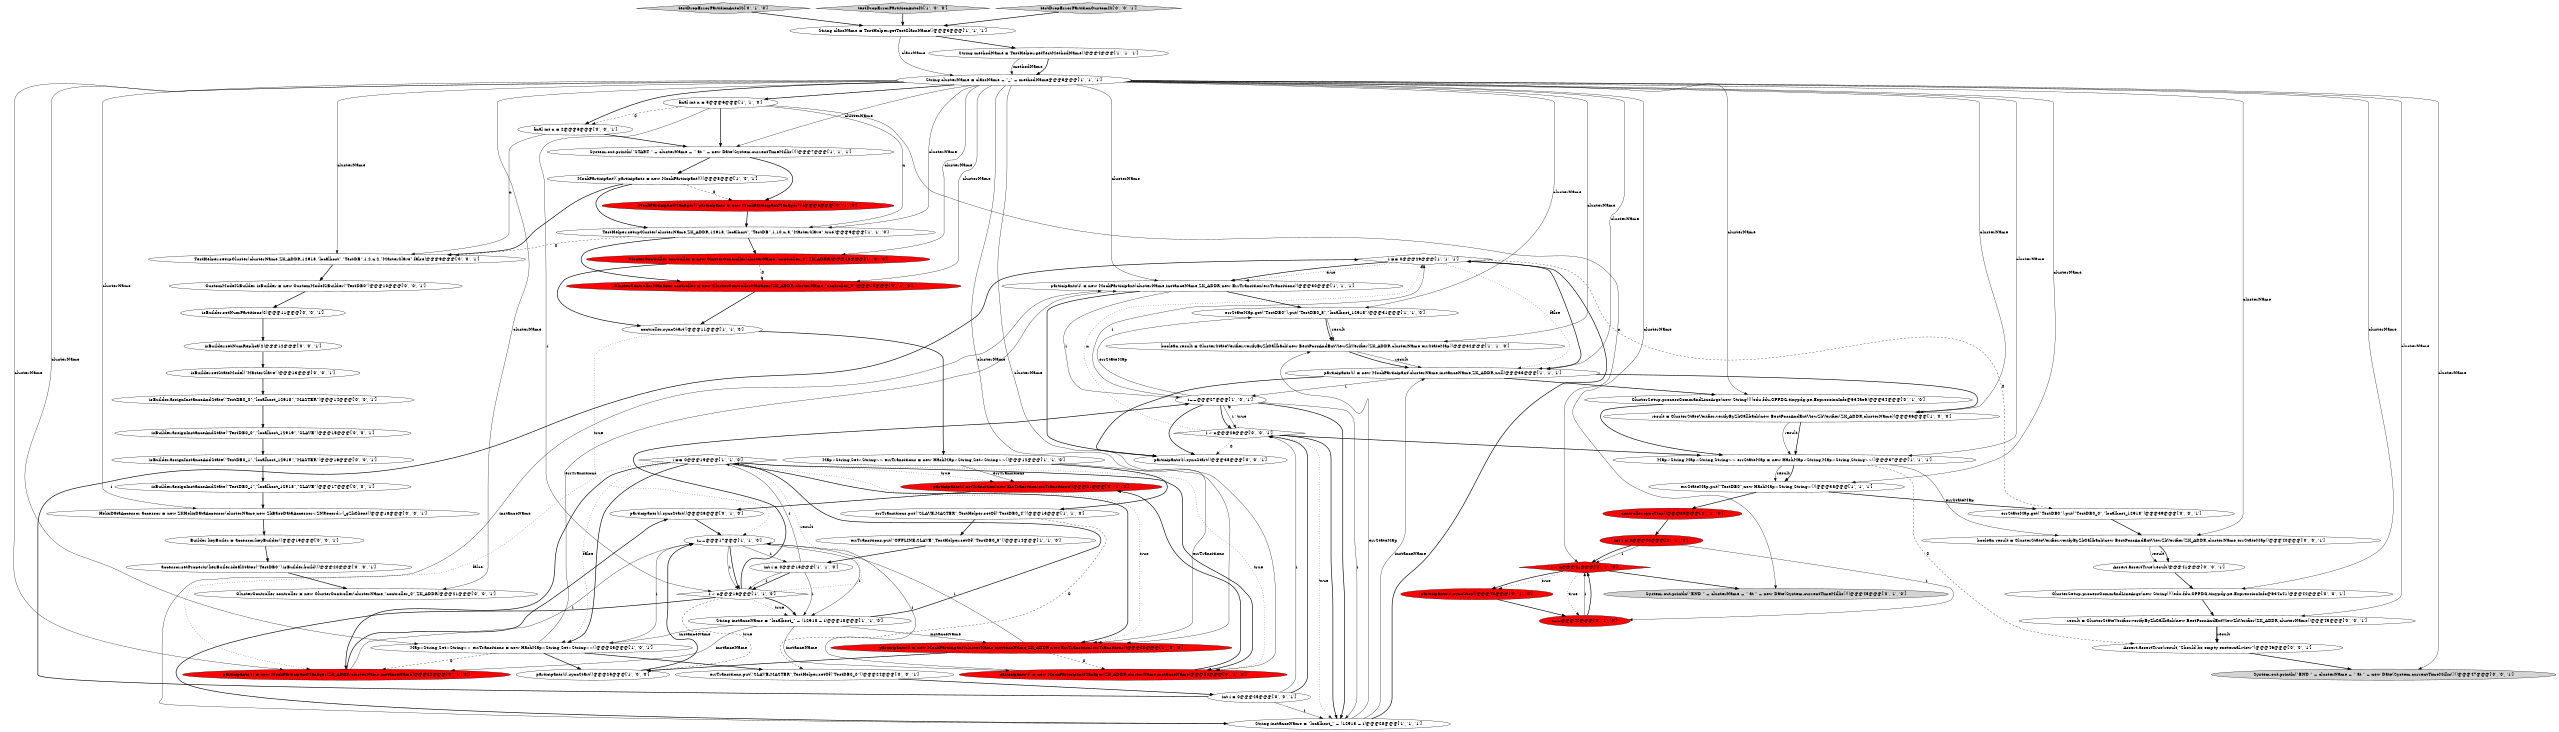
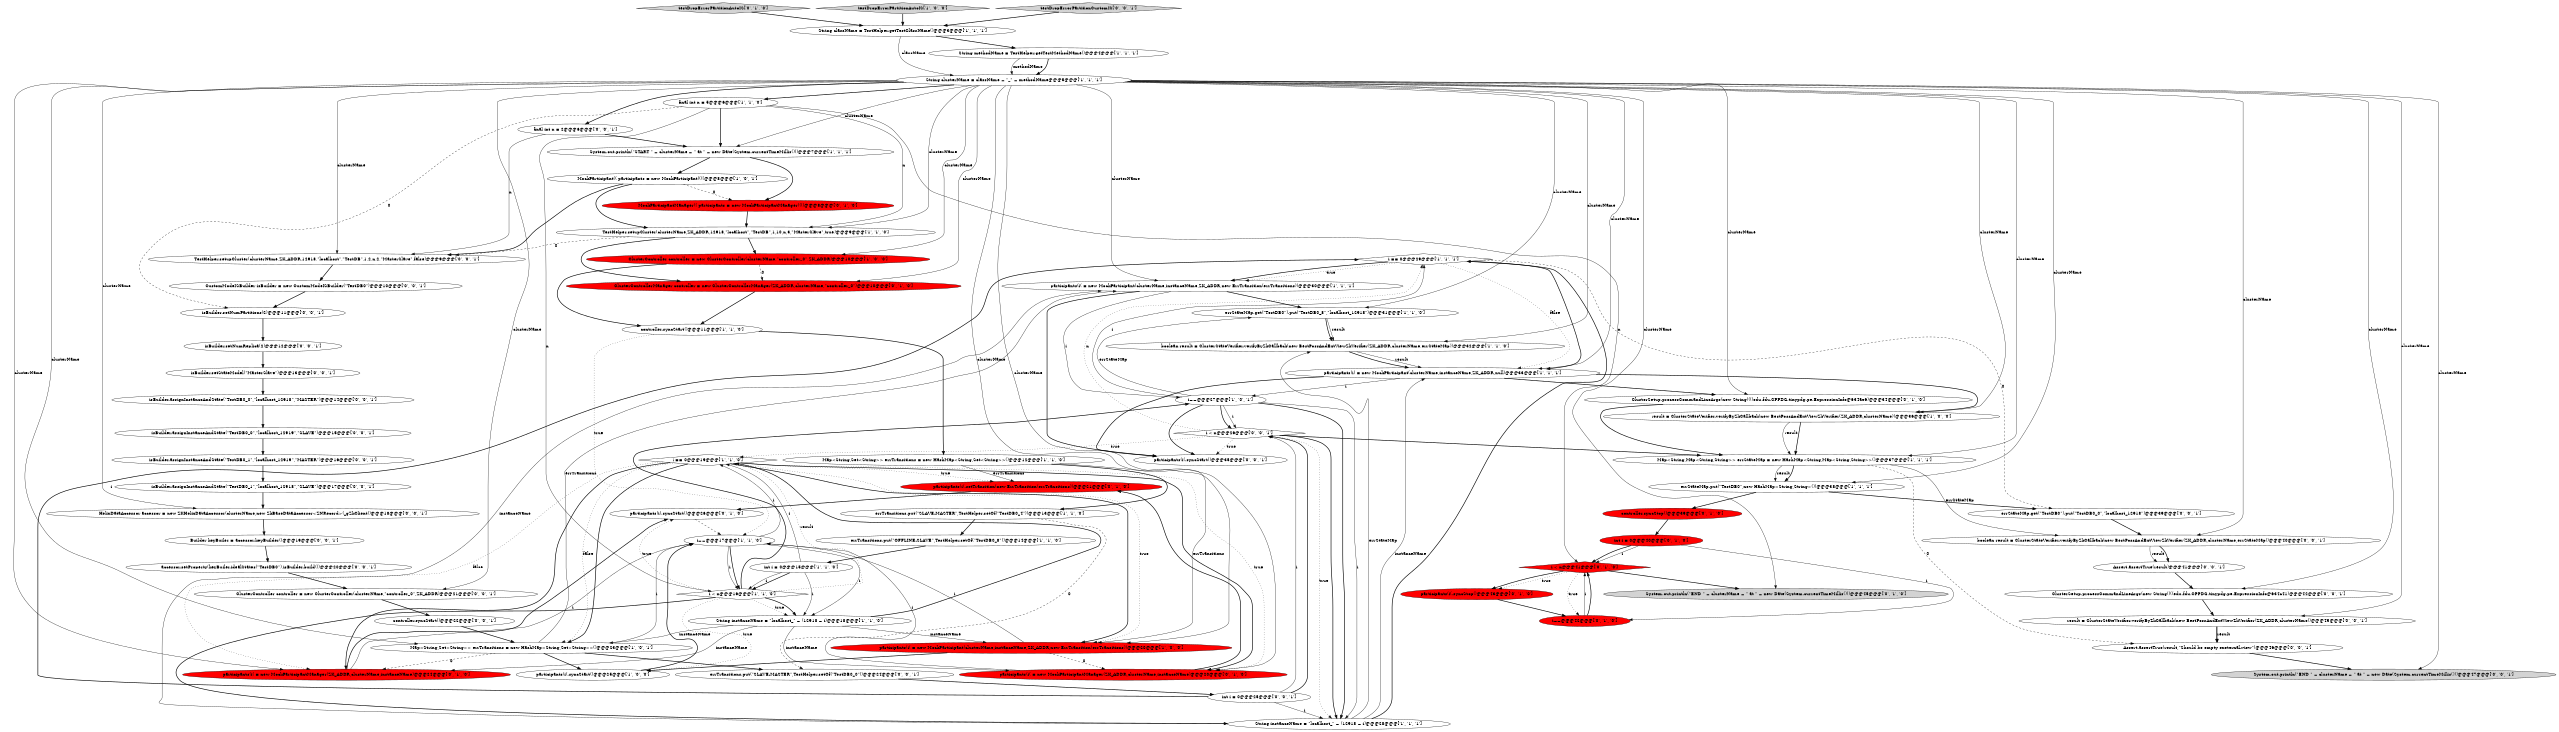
edge "final int n = 5@@@6@@@['1', '1', '0']" -> "final int n = 2@@@6@@@['0', '0', '1']": now "final int n = 5@@@6@@@['1', '1', '0']" -> "isBuilder.setNumPartitions(2)@@@11@@@['0', '0', '1']"
edge "final int n = 5@@@6@@@['1', '1', '0']" -> "i < n@@@16@@@['1', '1', '0']": label "i" -> "n"
edge "i < n@@@26@@@['0', '0', '1']" -> "i++@@@27@@@['1', '0', '1']": now "i < n@@@26@@@['0', '0', '1']" -> "i == 0@@@19@@@['1', '1', '0']"
edge "i < n@@@26@@@['0', '0', '1']" -> "participants(i(.syncStart()@@@35@@@['0', '0', '1']": label "0" -> "true"
edge "participants(i(.syncStart()@@@26@@@['0', '1', '0']" -> "i++@@@17@@@['1', '1', '0']": style bold -> dashed
edge "i++@@@17@@@['1', '1', '0']" -> "int i = 0@@@15@@@['1', '1', '0']": now "i++@@@17@@@['1', '1', '0']" -> "i == 0@@@19@@@['1', '1', '0']"
edge "i < n@@@16@@@['1', '1', '0']" -> "participants(i(.syncStart()@@@26@@@['0', '1', '0']": added, label "true"
node "controller.syncStart()@@@22@@@['0', '0', '1']": added
edge "i < n@@@16@@@['1', '1', '0']" -> "participants(i(.syncStart()@@@25@@@['1', '0', '0']": style dashed -> dotted
